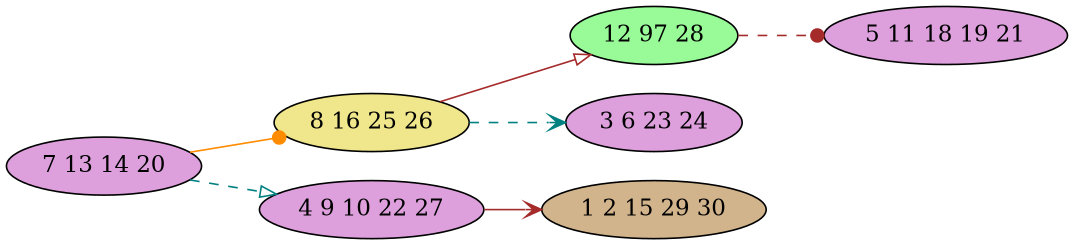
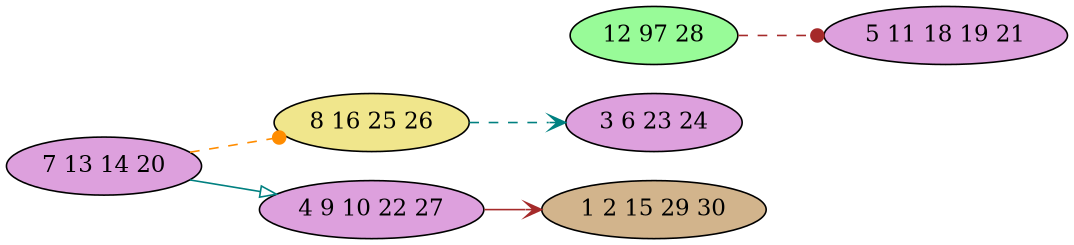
edge "8 16 25 26" -> "12 97 28": removed
edge "7 13 14 20" -> "8 16 25 26": style solid -> dashed
edge "7 13 14 20" -> "4 9 10 22 27": style dashed -> solid
